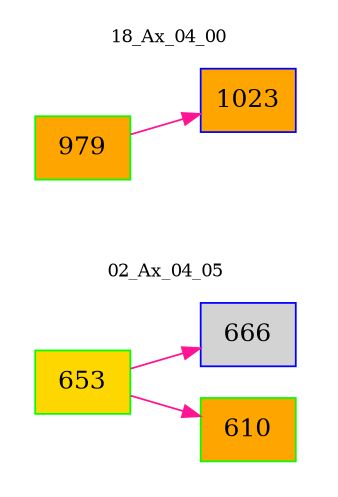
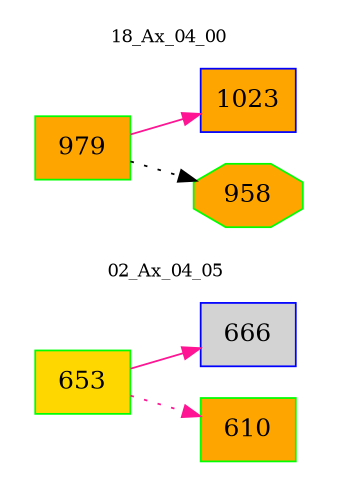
node "958": added
edge "653" -> "610": style solid -> dotted
